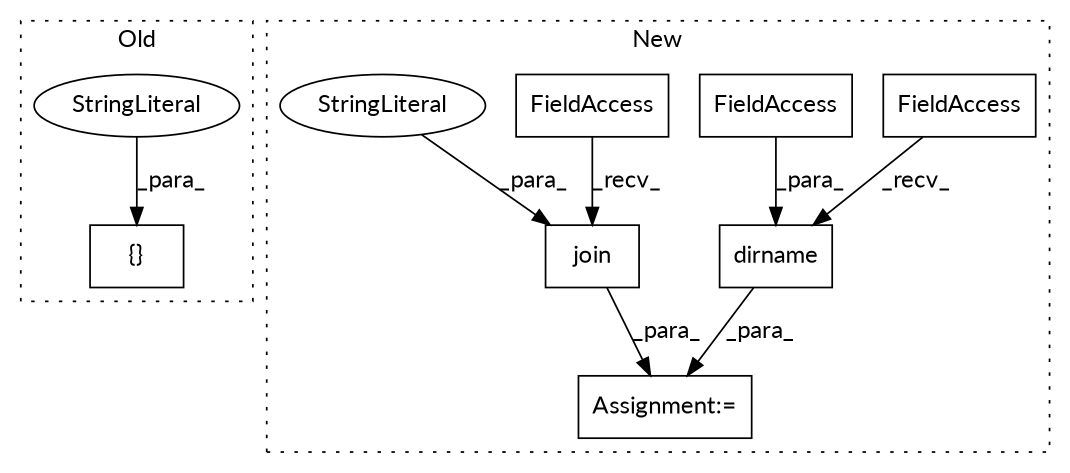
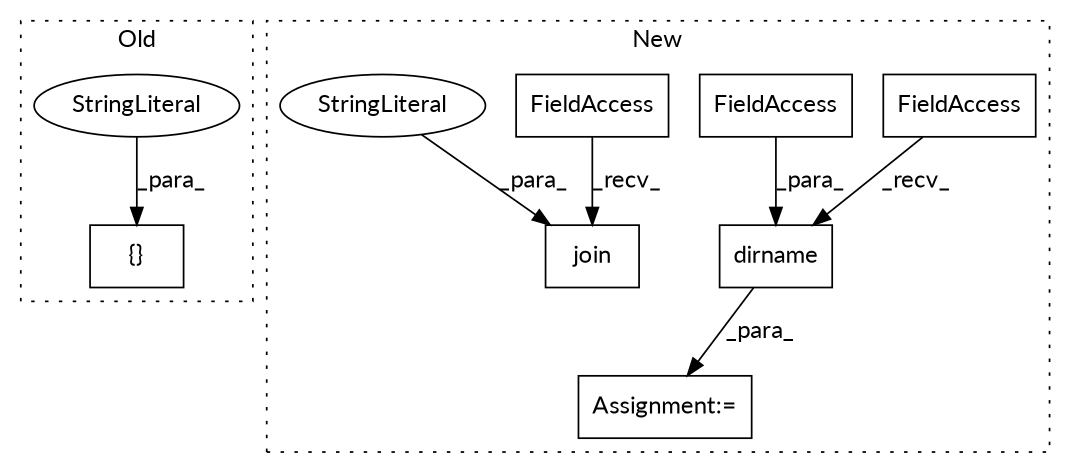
edge "join" -> "Assignment:=": removed, label "_para_"
